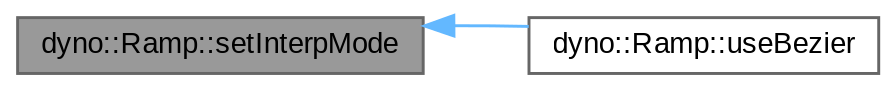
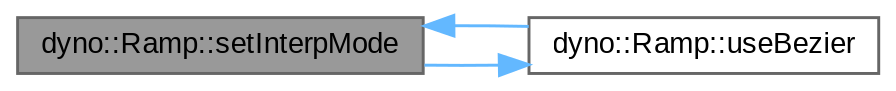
edge "dyno::Ramp::setInterpMode" -> "dyno::Ramp::useBezier": added
